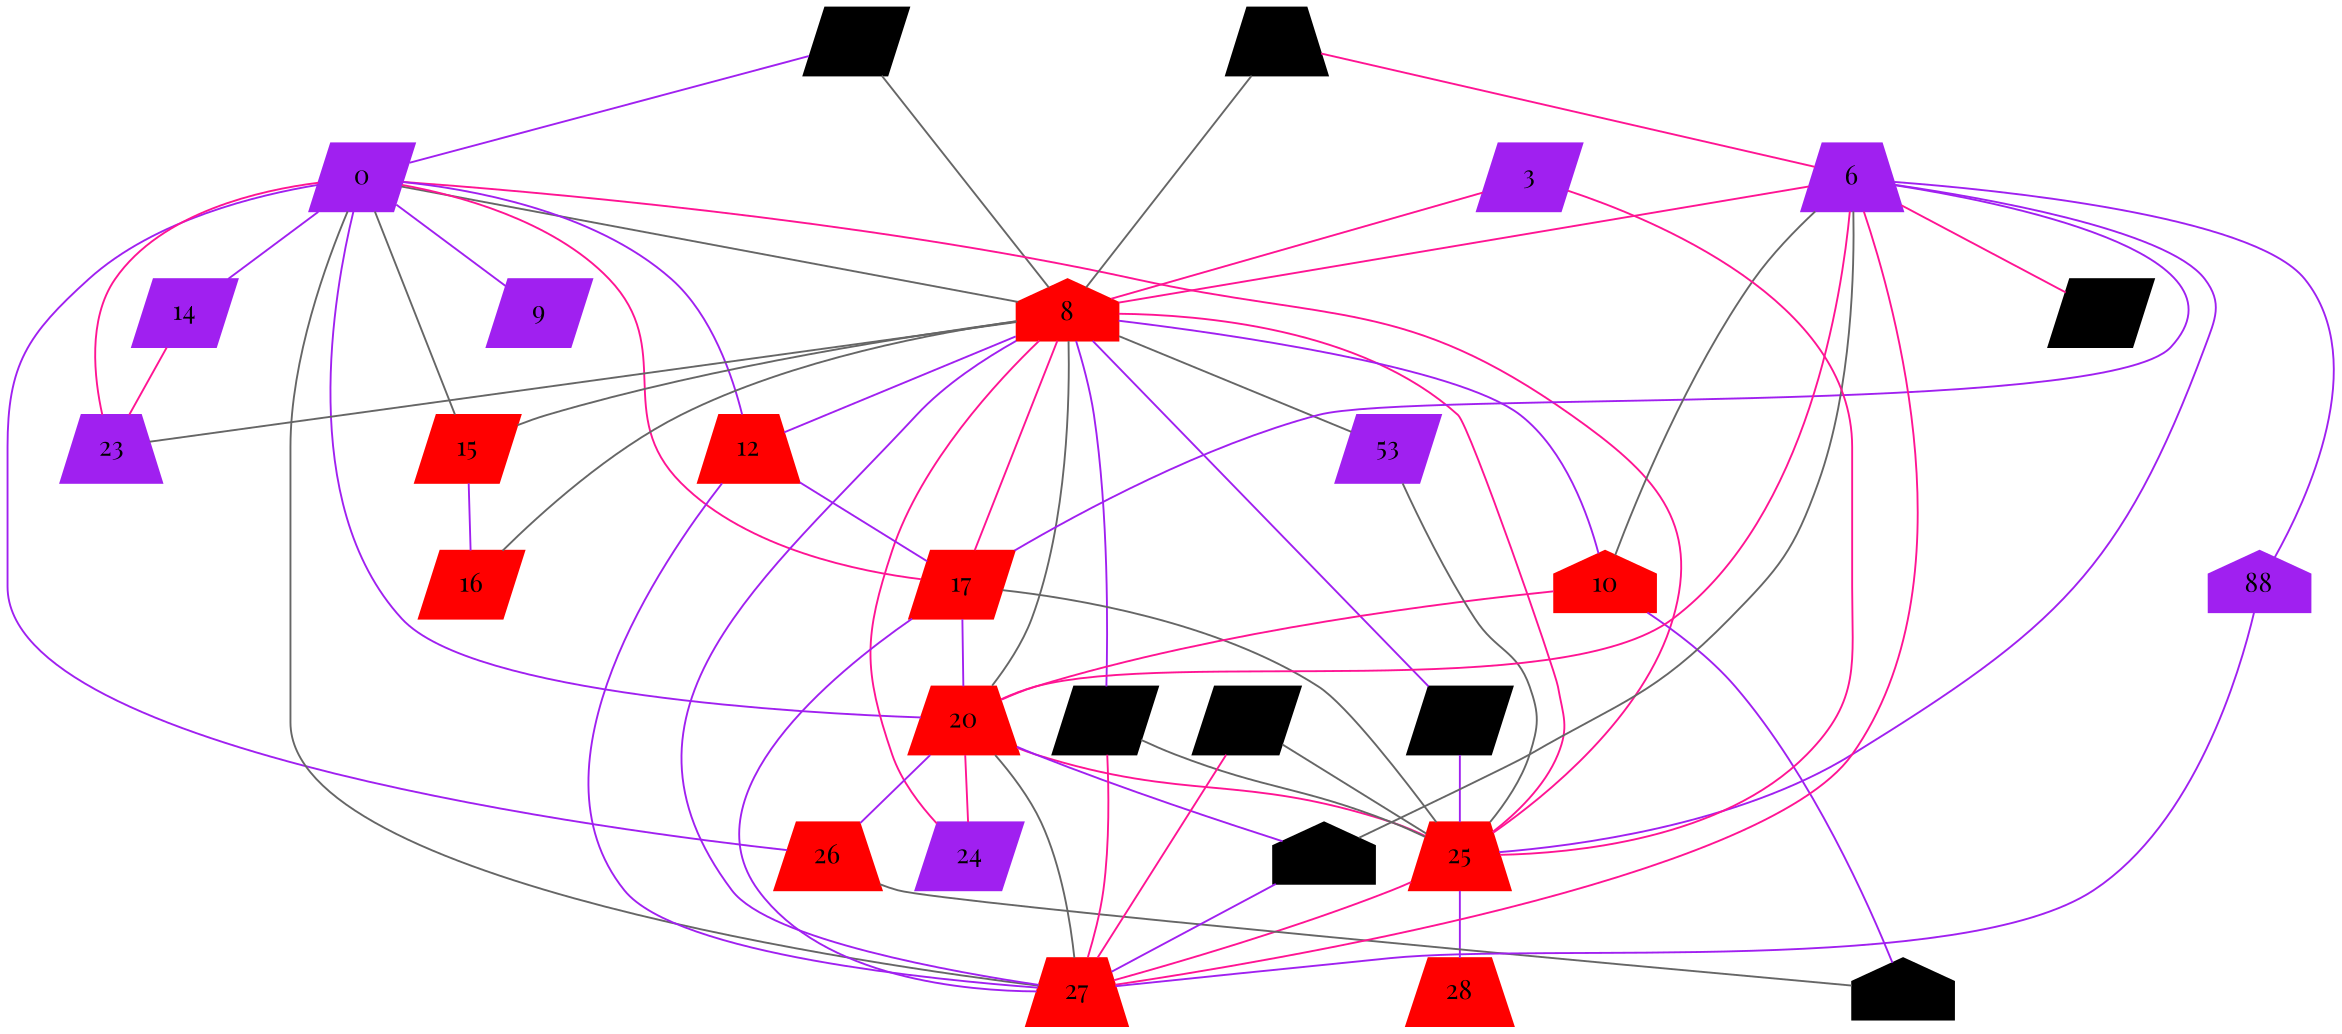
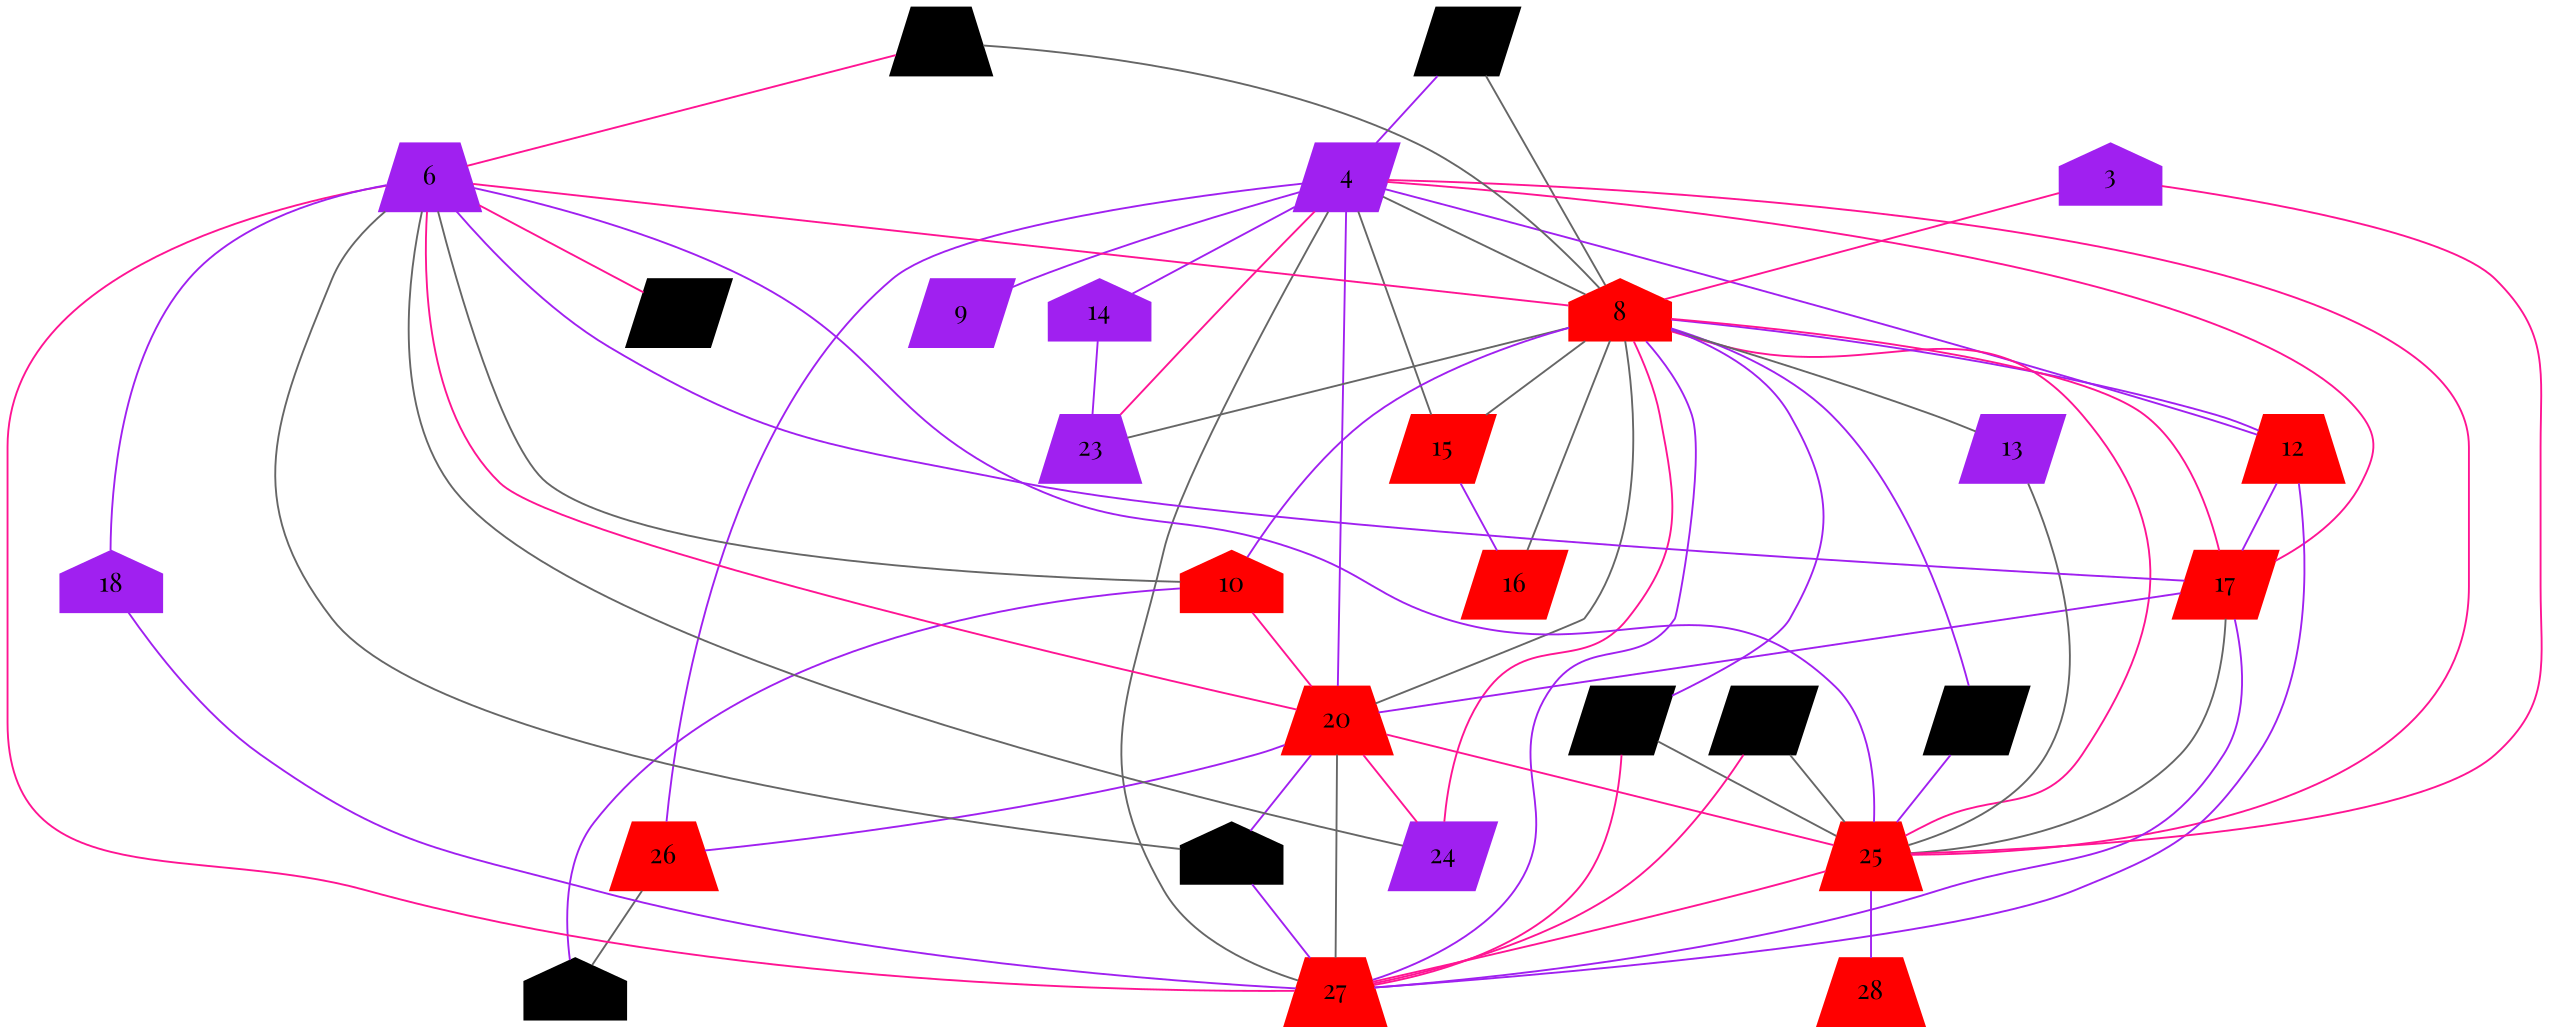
node "0": label "0" -> "4"
node "3": shape parallelogram -> house
node "14": shape parallelogram -> house
edge "14" -- "23": color deeppink -> purple
node "53": label "53" -> "13"
node "88": label "88" -> "18"
edge "6" -- "24": added
